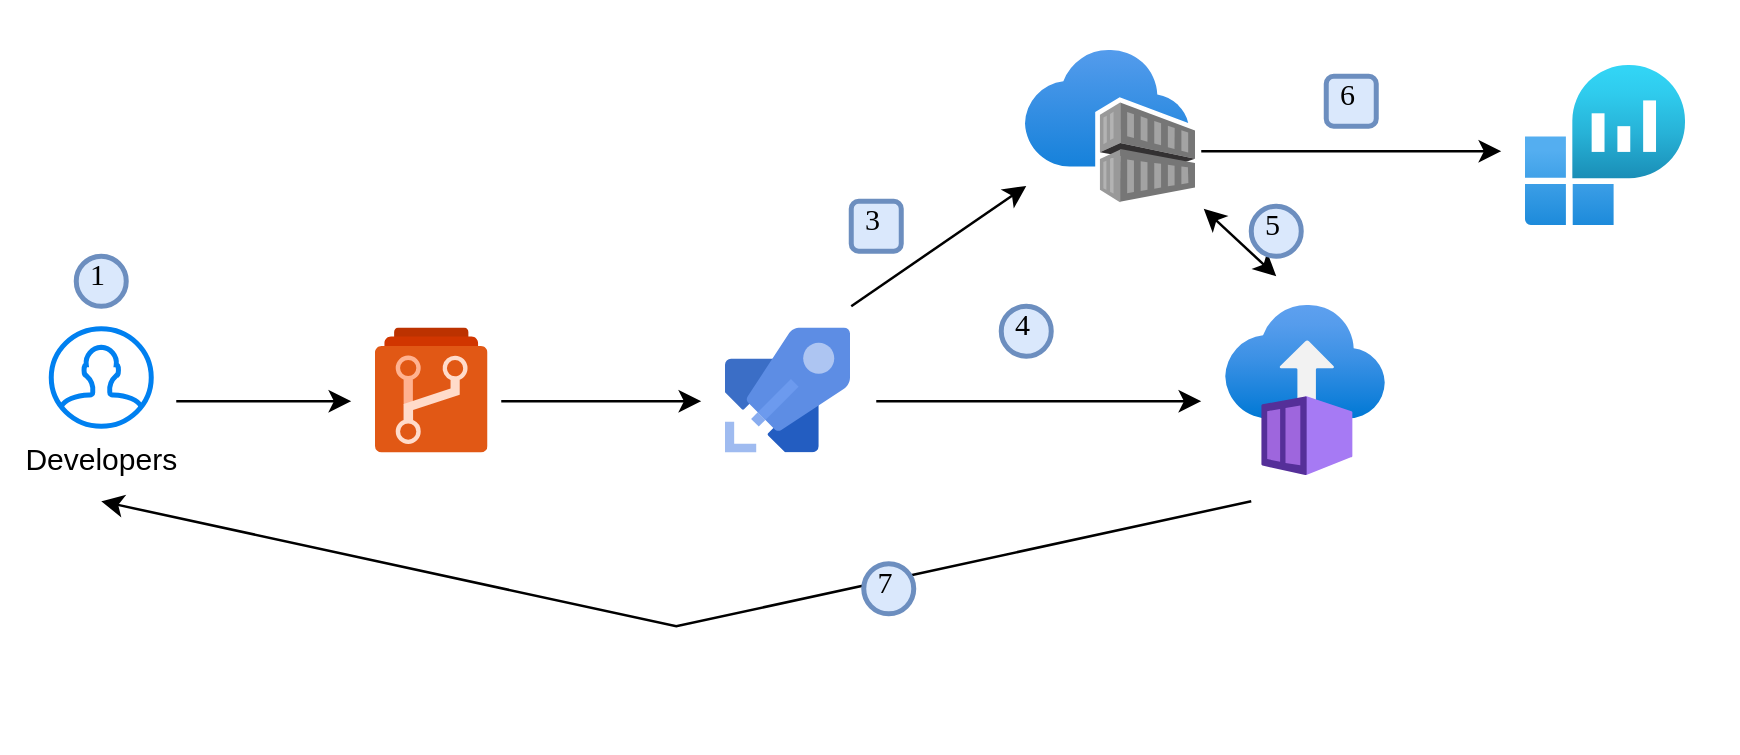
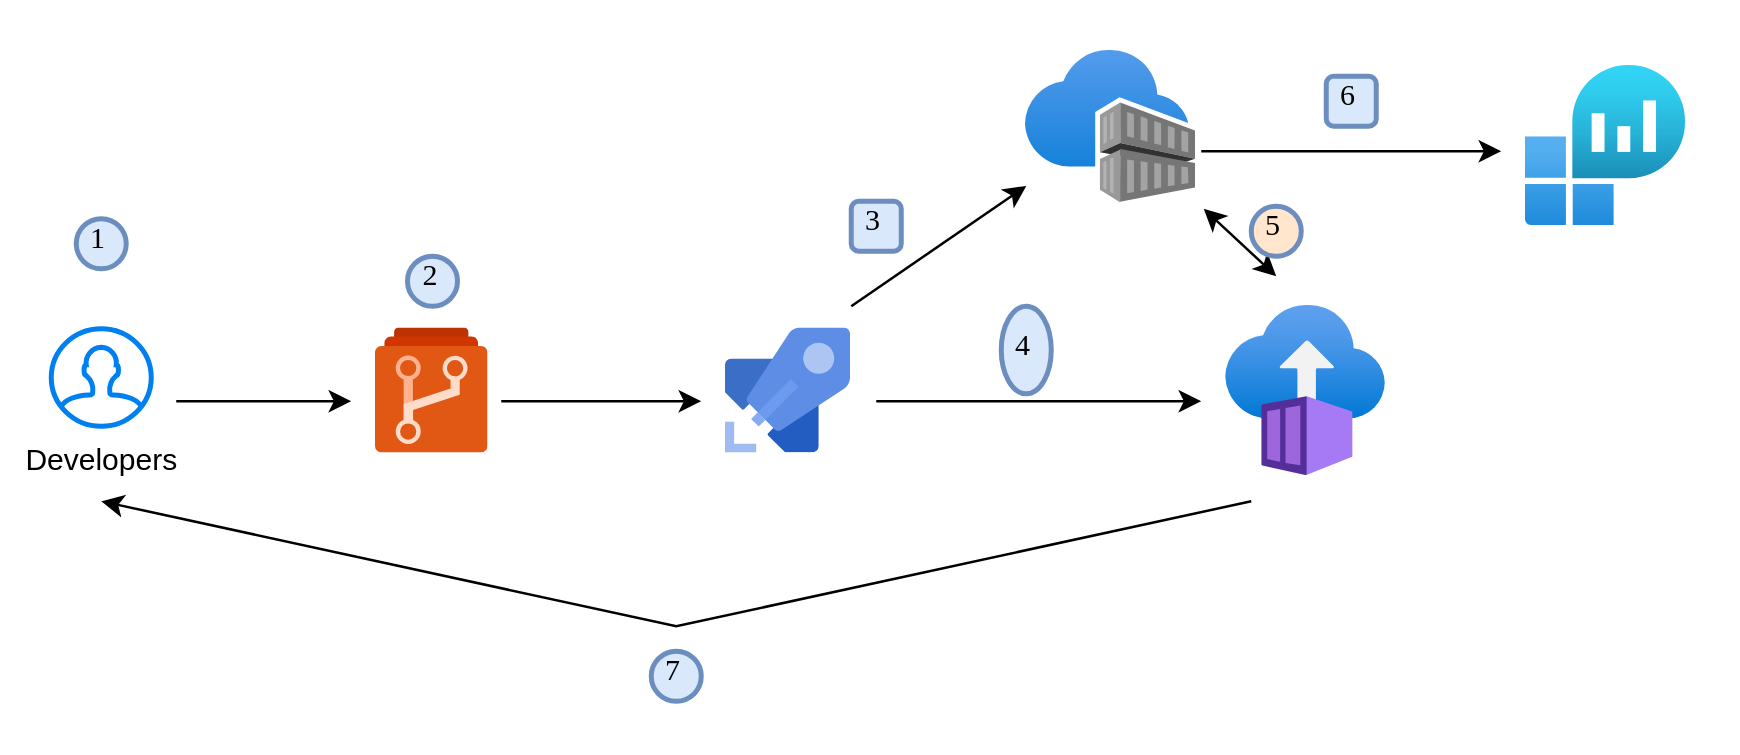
node "5": fillcolor #dae8fc -> #ffe6cc
node "1": moved (101, 281) -> (101, 244)
node "2": added
node "4": size 50x50 -> 50x88
node "7": moved (889, 589) -> (676, 676)
